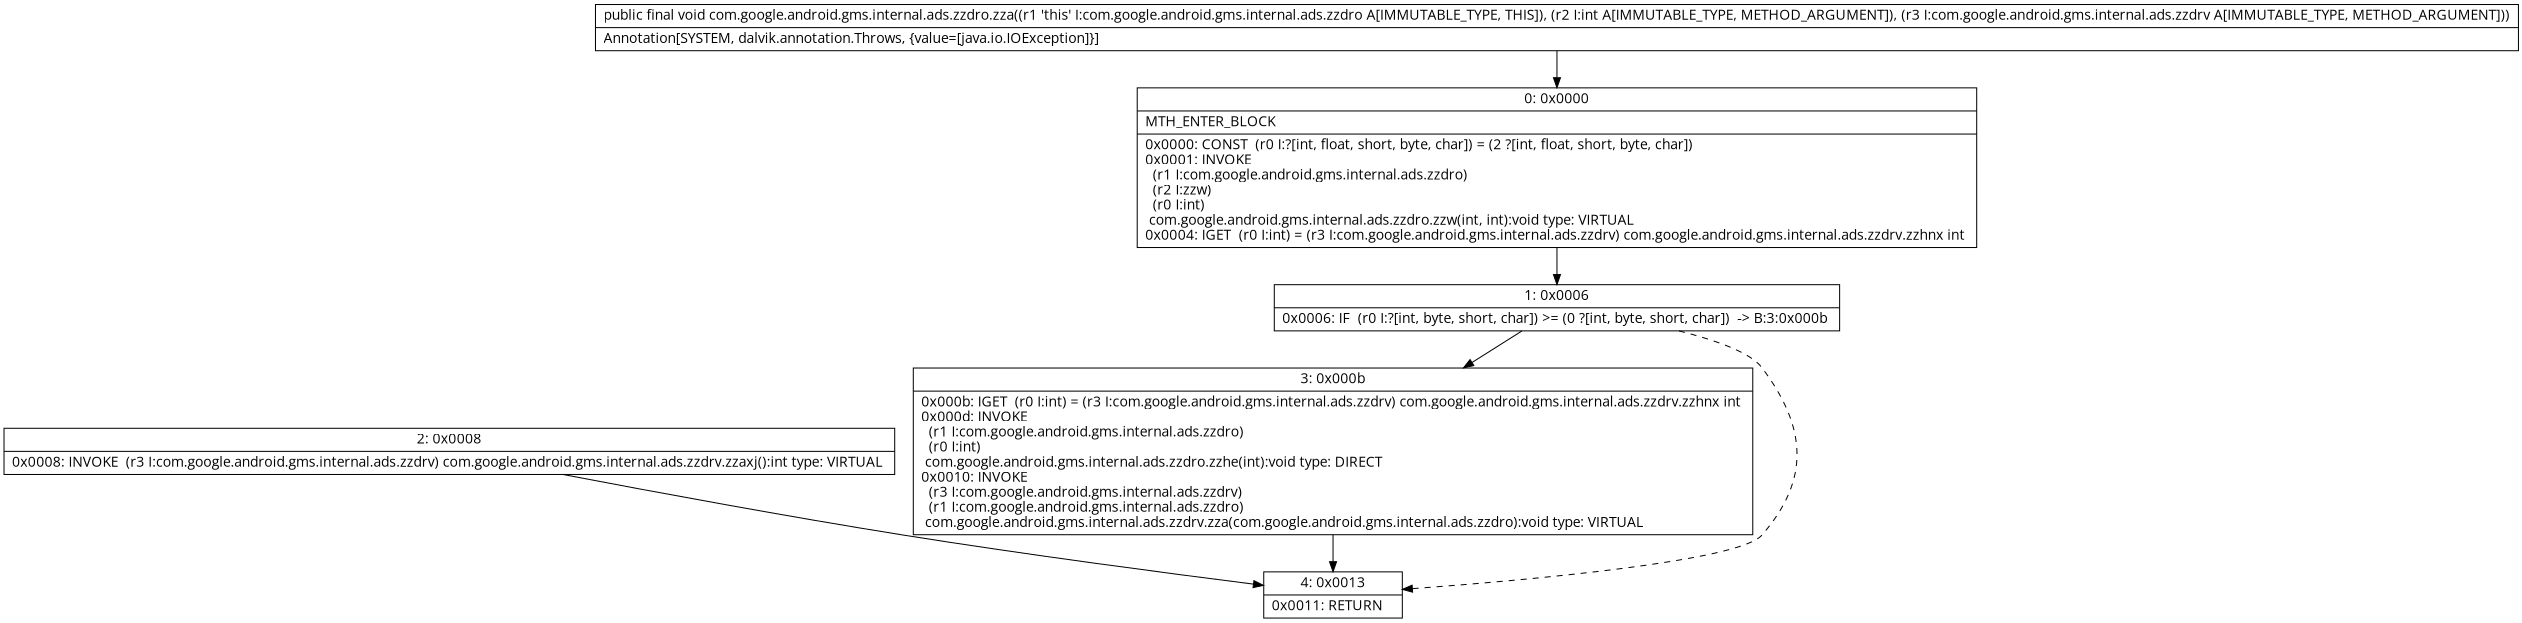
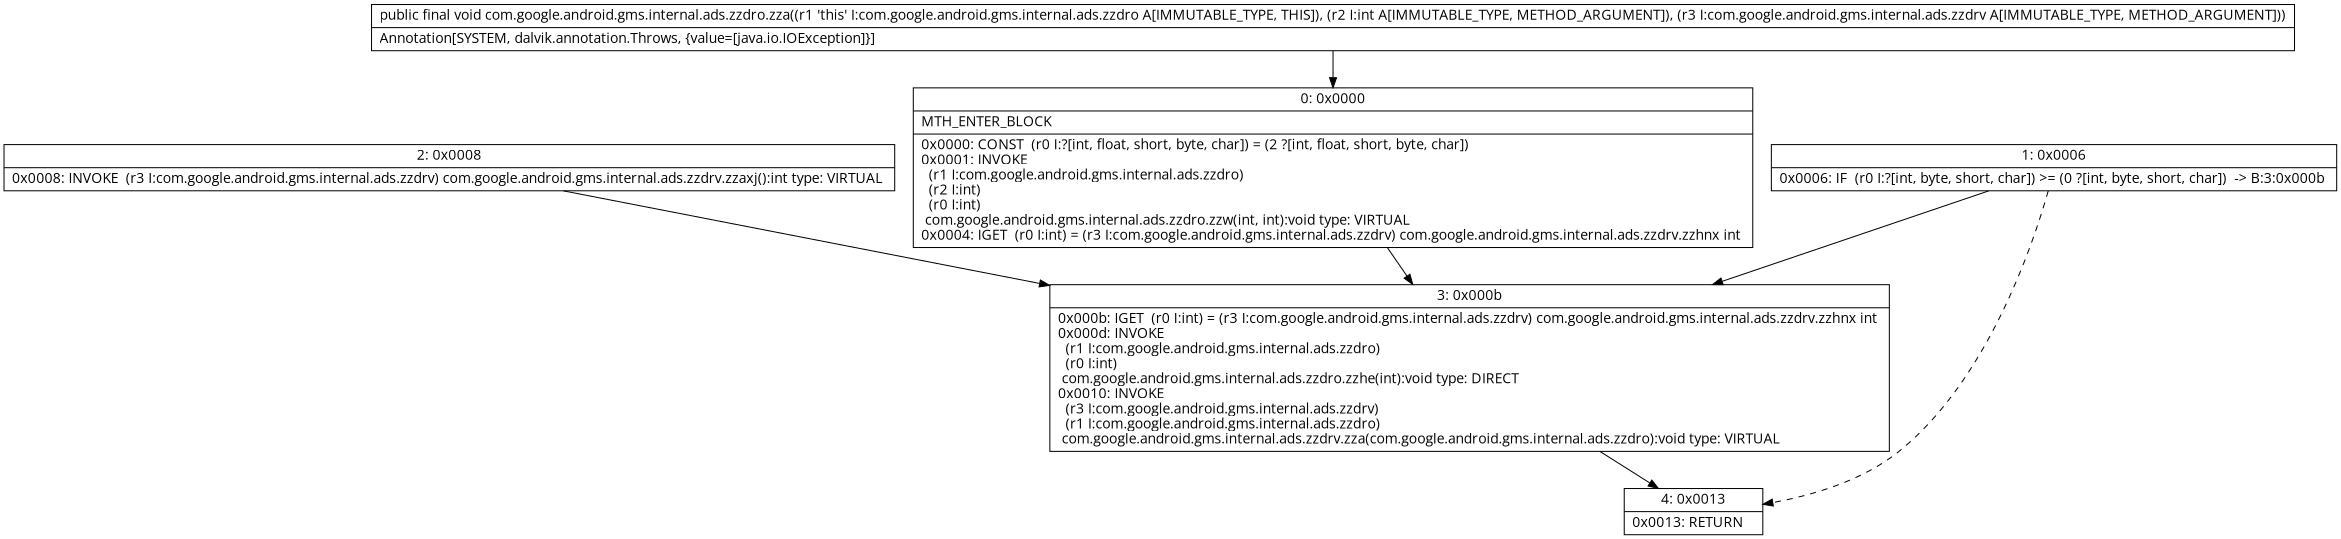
node "0: 0x0000": text "(r2 I:zzw)" -> "(r2 I:int)"
edge "0: 0x0000" -> "1: 0x0006": now "0: 0x0000" -> "3: 0x000b"
edge "2: 0x0008" -> "4: 0x0013": now "2: 0x0008" -> "3: 0x000b"
node "4: 0x0013": text "0x0011: RETURN" -> "0x0013: RETURN"
